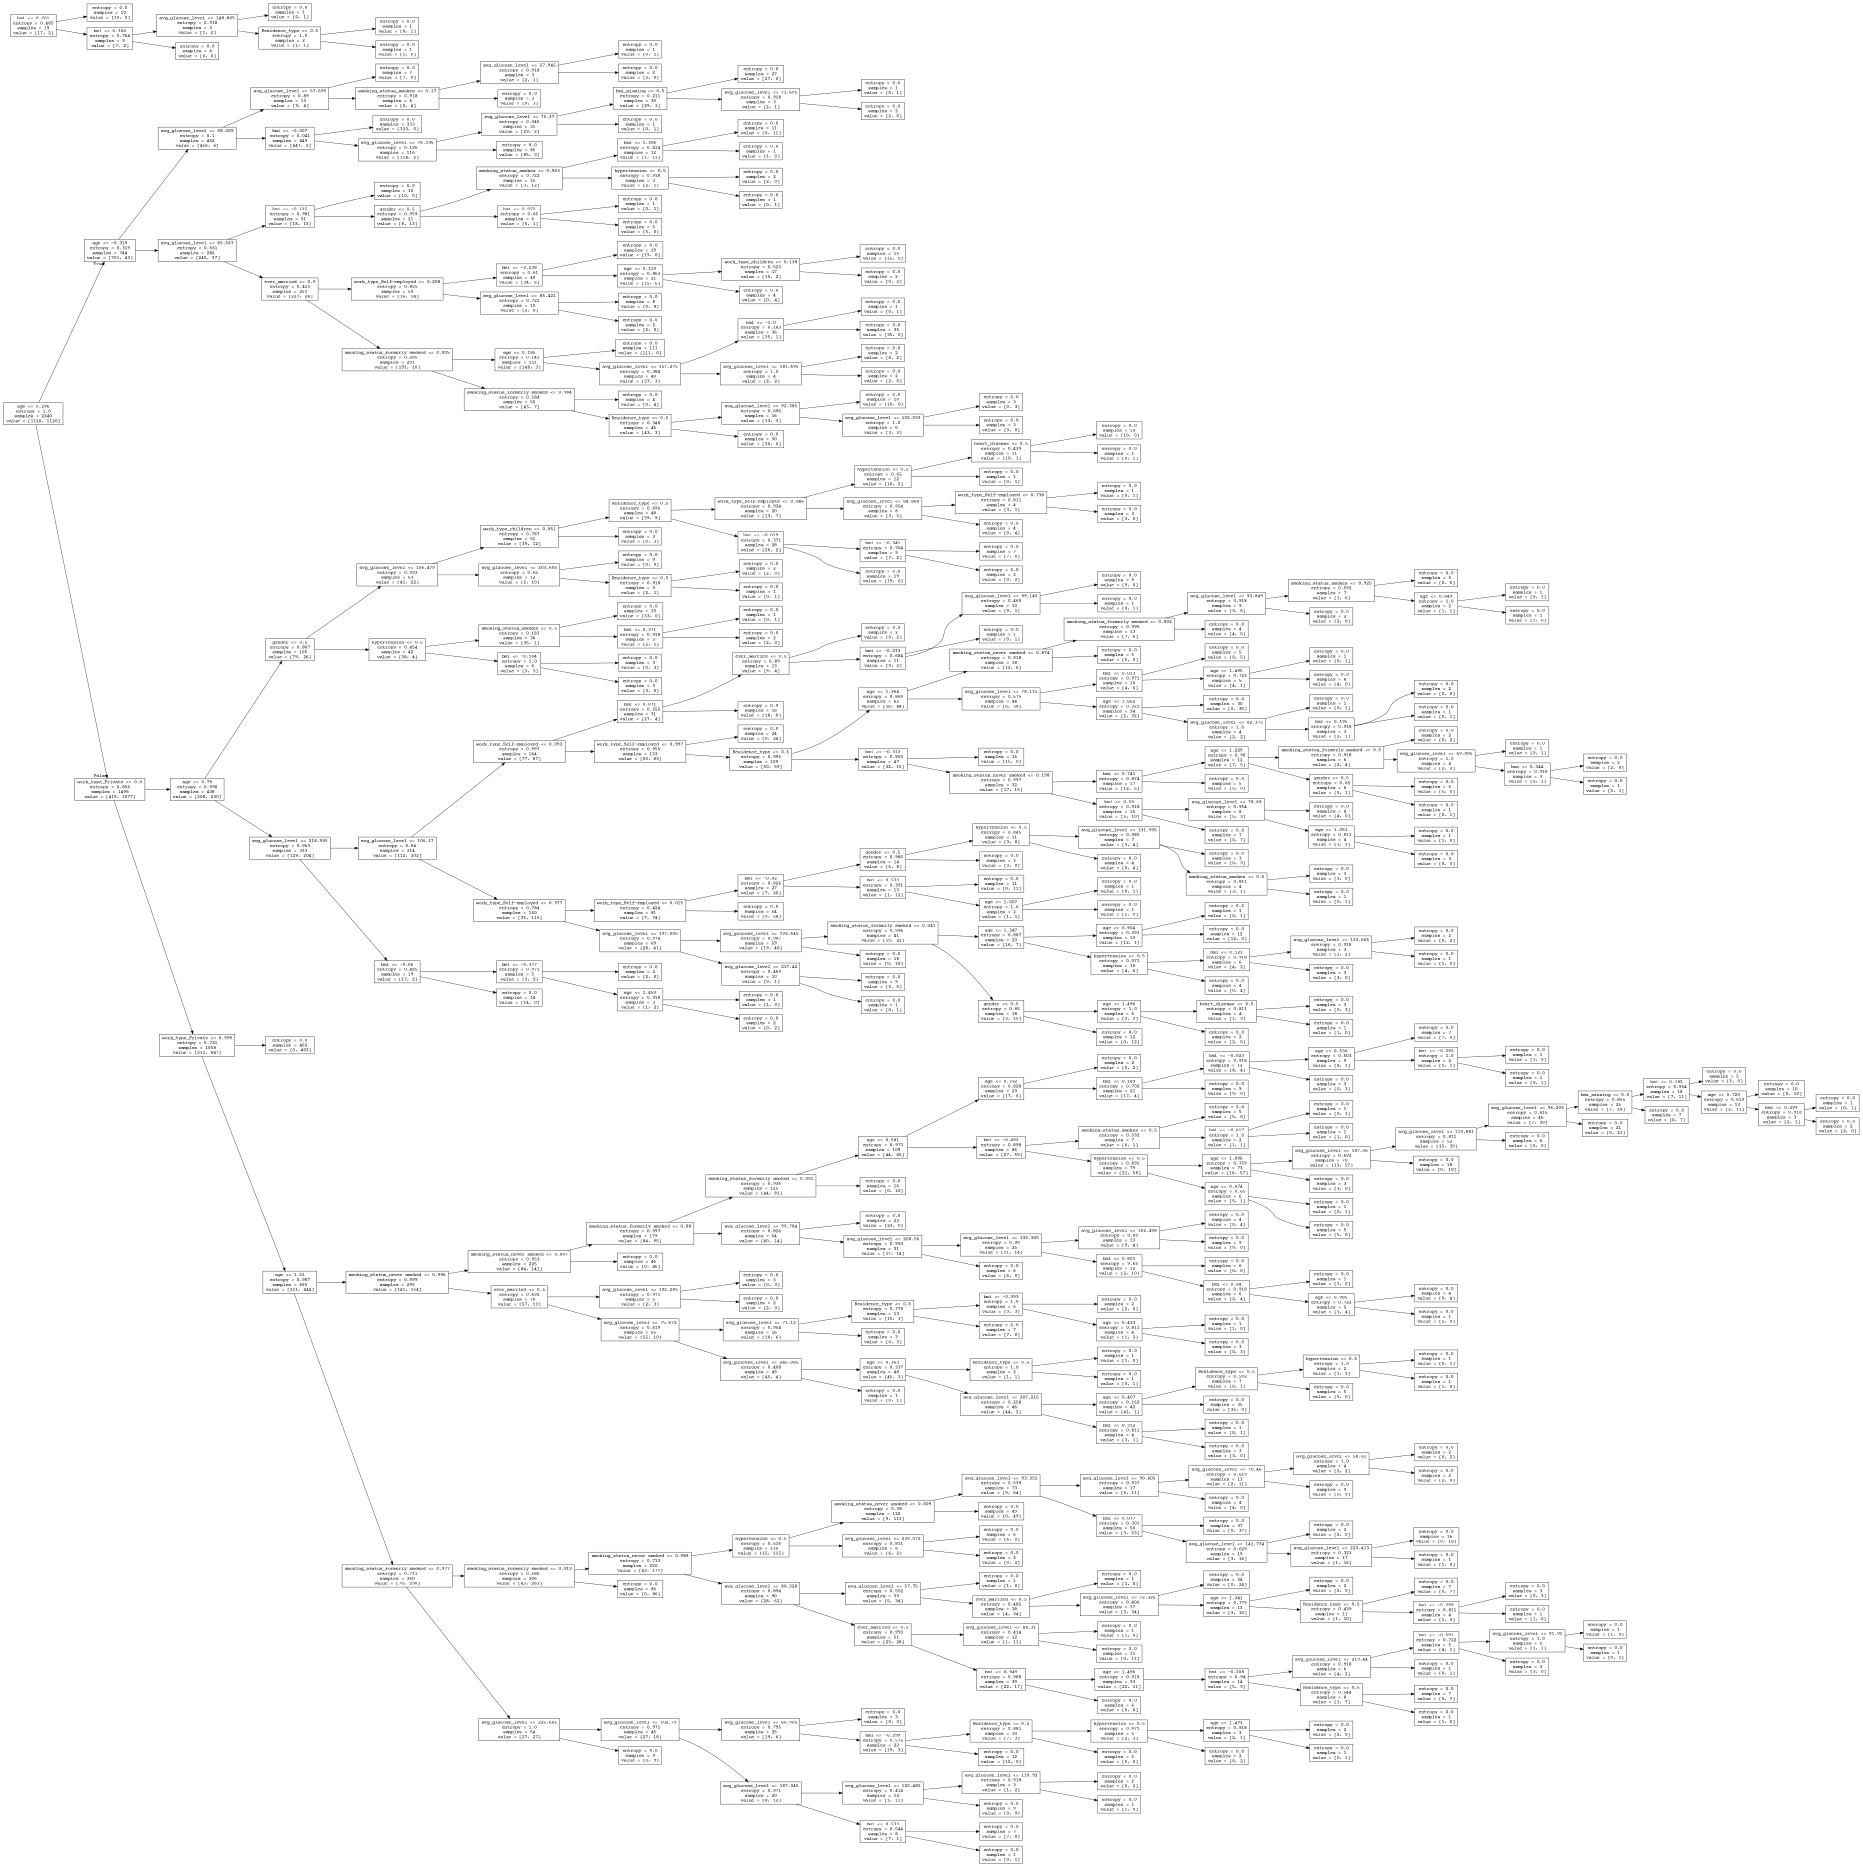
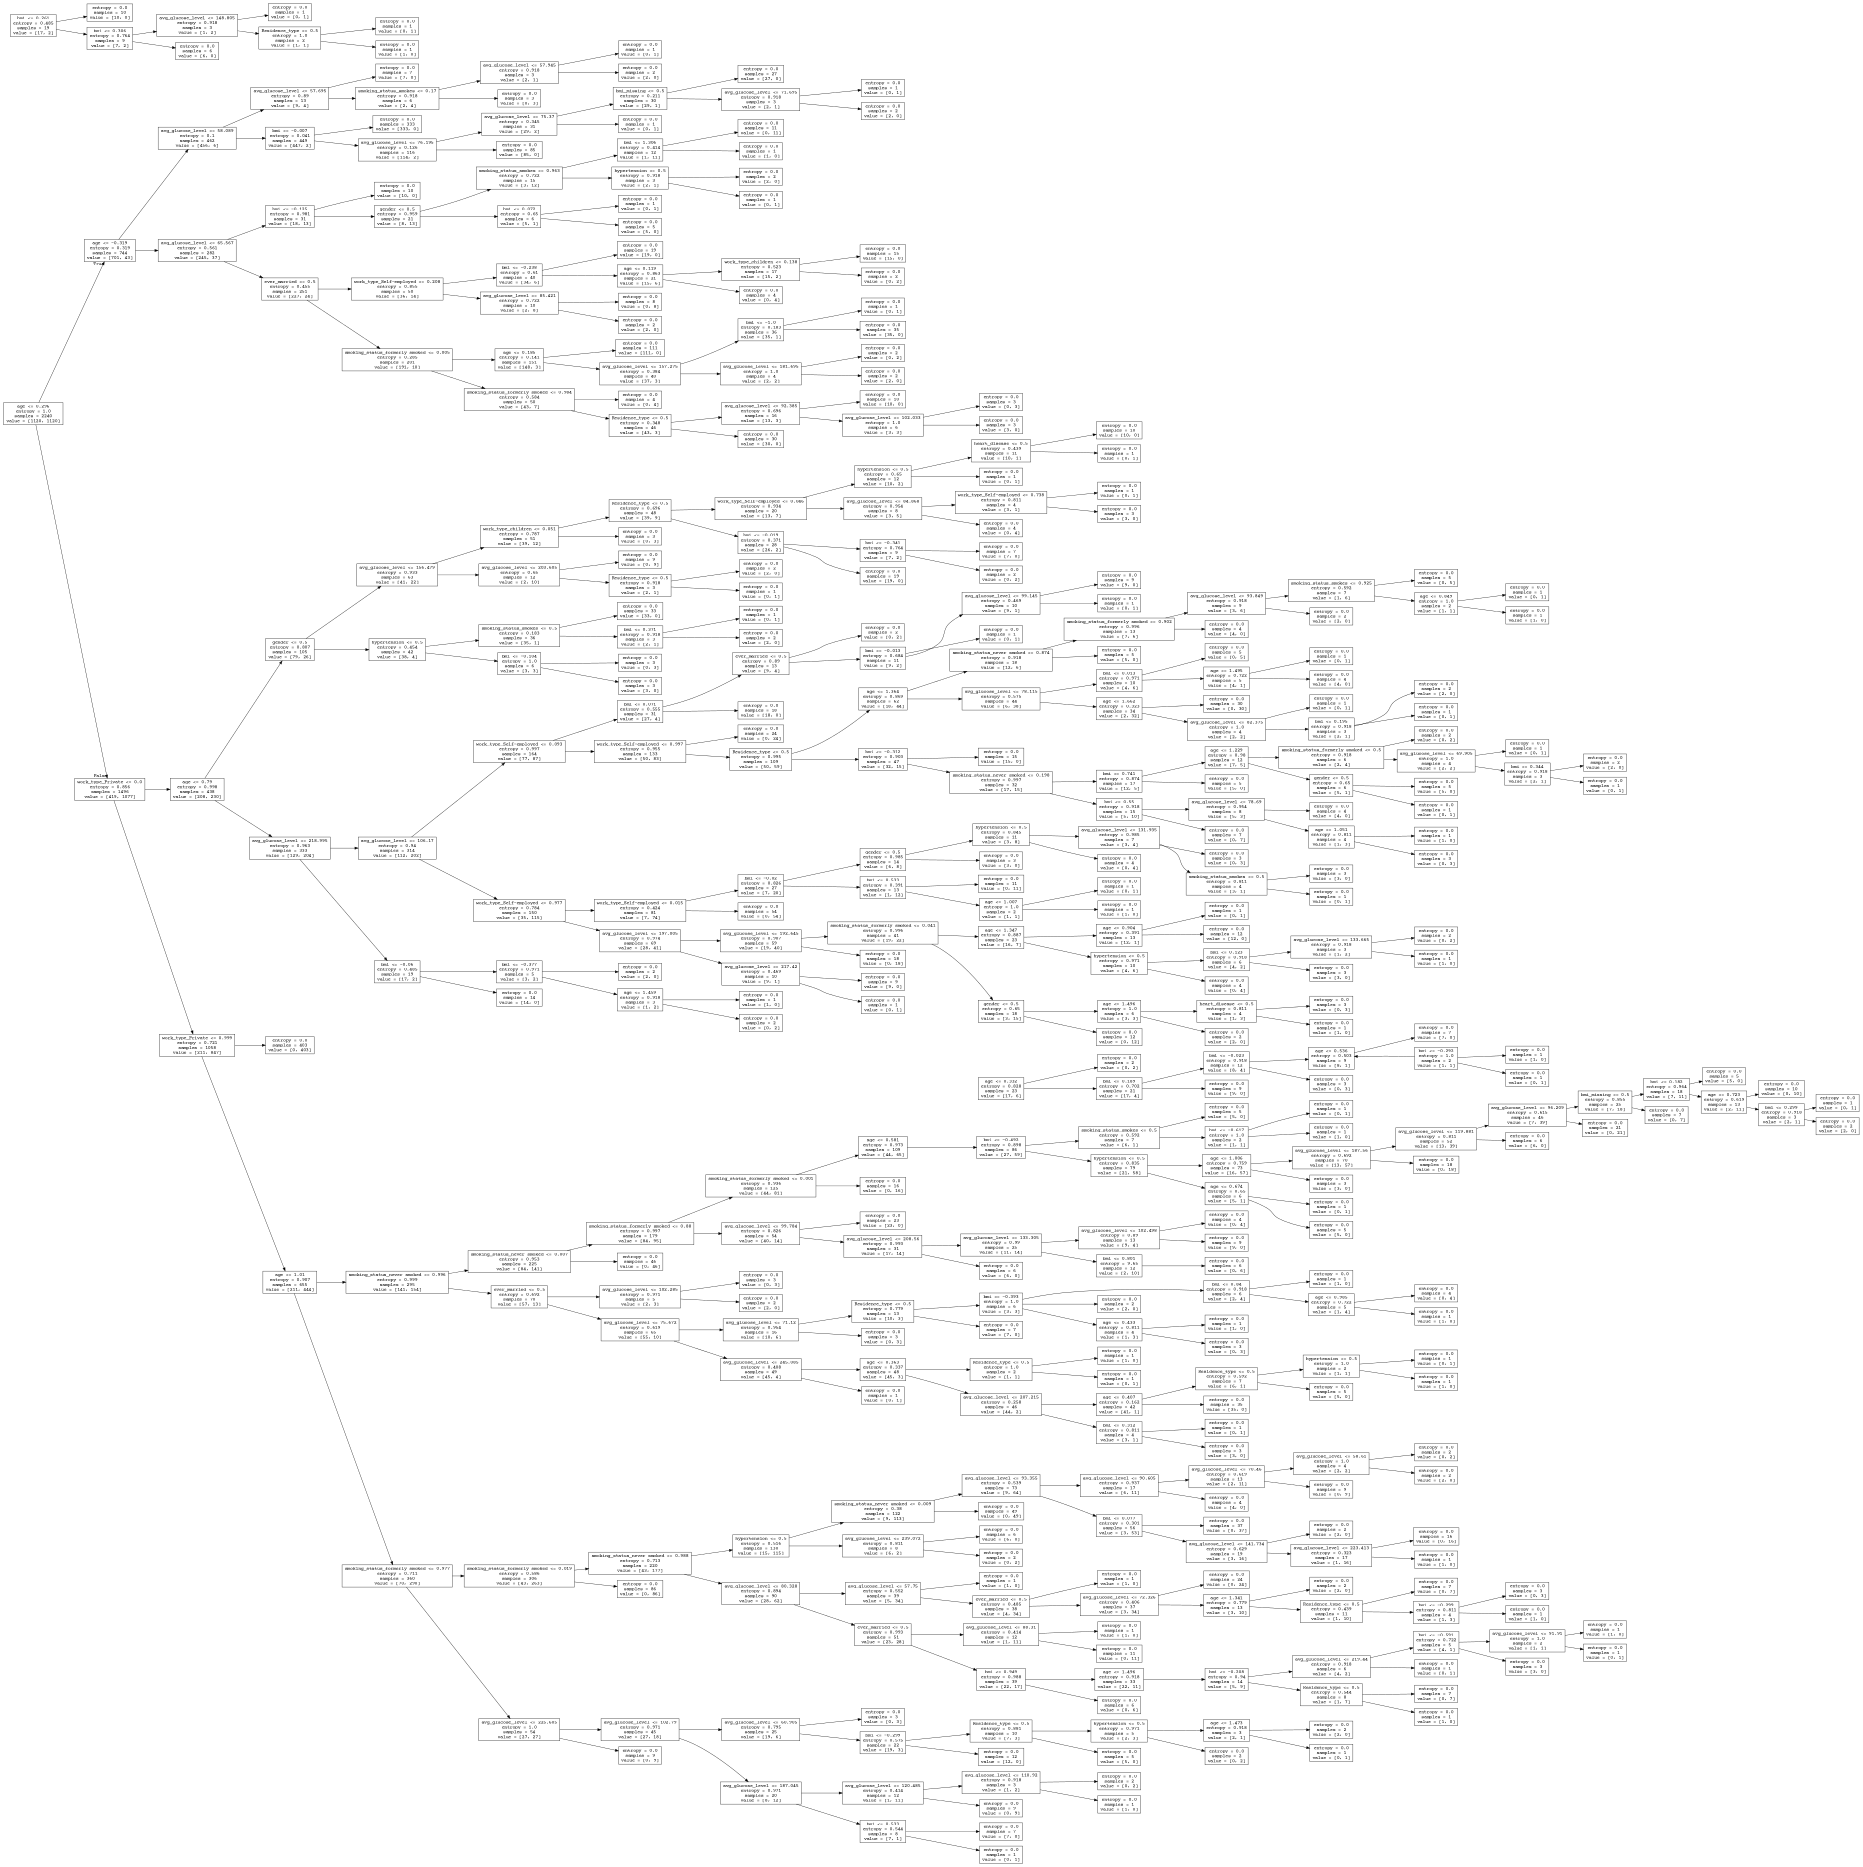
edge "age <= 0.536 entropy = 0.503 samples = 9 value = [8, 1]" -> "bmi <= -0.292 entropy = 1.0 samples = 2 value = [1, 1]": reversed
edge "age <= 0.581 entropy = 0.973 samples = 109 value = [44, 65]" -> "age <= 0.332 entropy = 0.828 samples = 23 value = [17, 6]": removed
edge "bmi <= 0.801 entropy = 9.65 samples = 12 value = [2, 10]" -> "bmi <= 0.84 entropy = 0.918 samples = 6 value = [2, 4]": now "bmi <= -0.393 entropy = 1.0 samples = 6 value = [3, 3]" -> "bmi <= 0.84 entropy = 0.918 samples = 6 value = [2, 4]"
